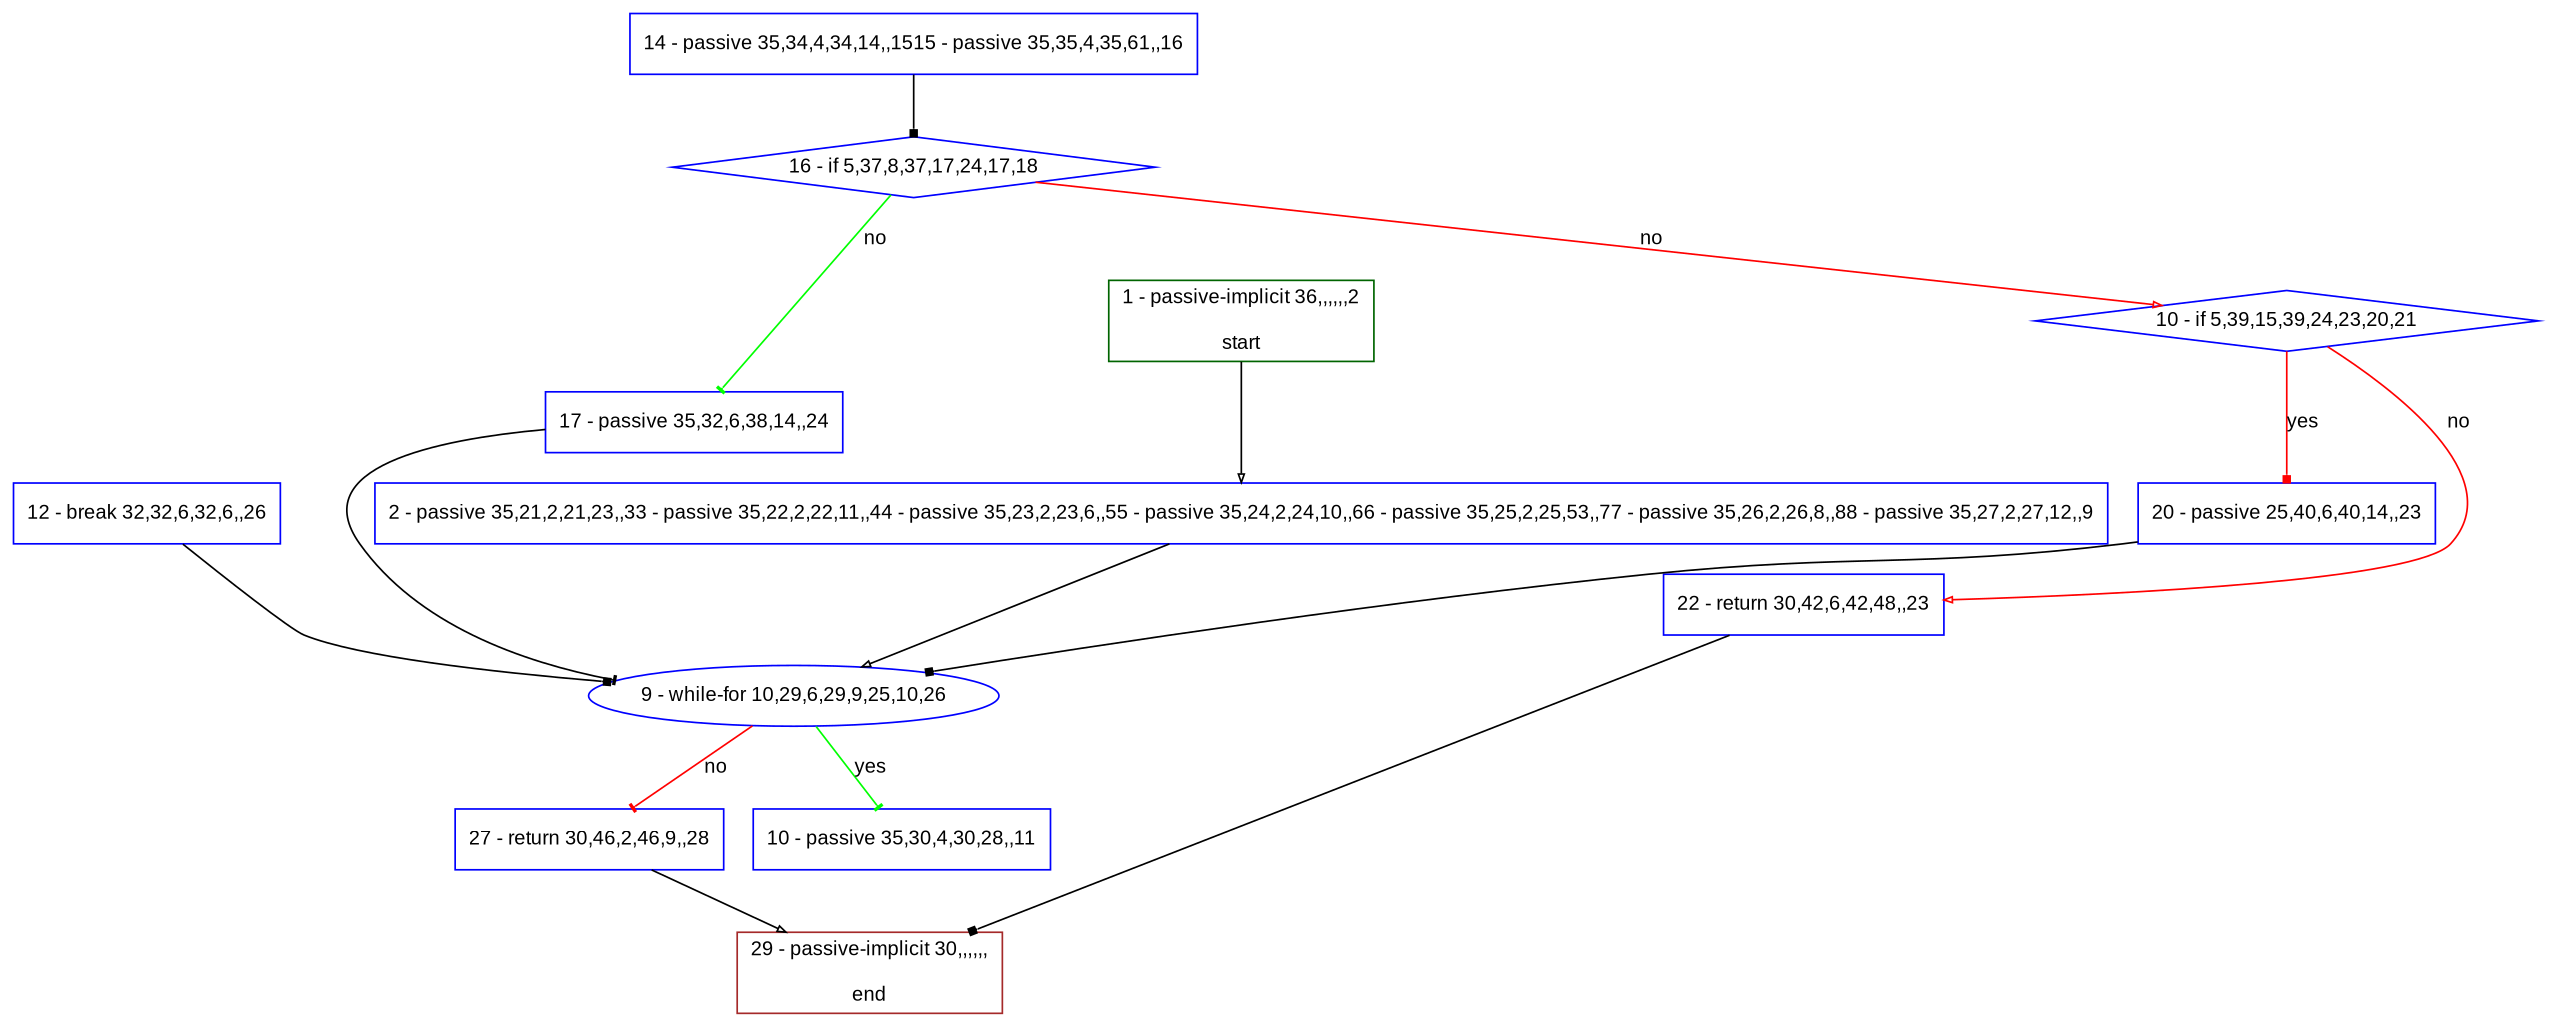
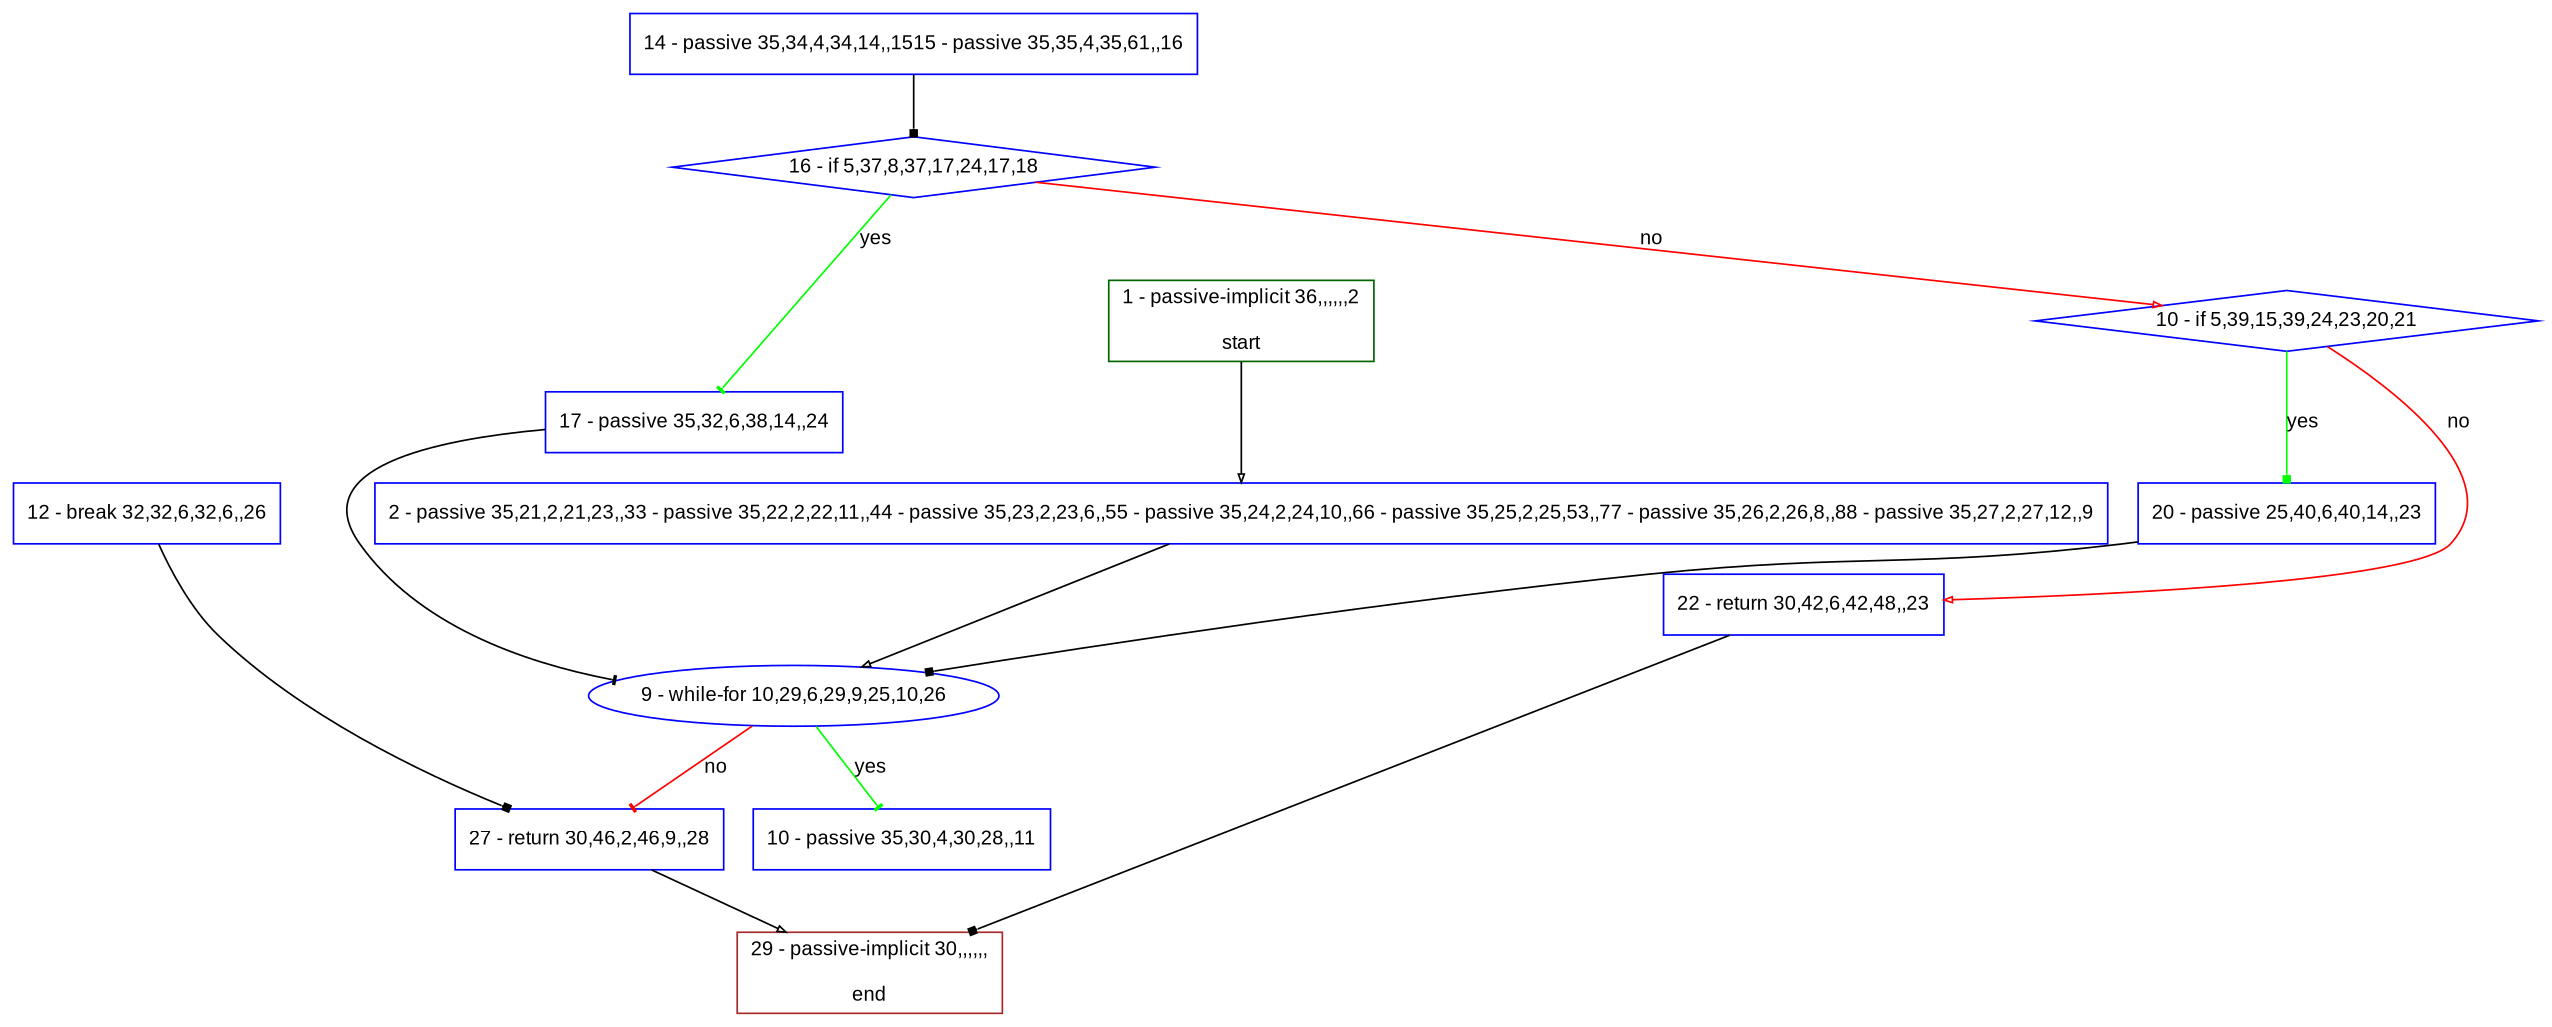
edge "16 - if 5,37,8,37,17,24,17,18" -> "17 - passive 35,32,6,38,14,,24": label "no" -> "yes"
edge "10 - if 5,39,15,39,24,23,20,21" -> "20 - passive 25,40,6,40,14,,23": color #ff0000 -> #00ff00
edge "12 - break 32,32,6,32,6,,26" -> "9 - while-for 10,29,6,29,9,25,10,26": now "12 - break 32,32,6,32,6,,26" -> "27 - return 30,46,2,46,9,,28"
